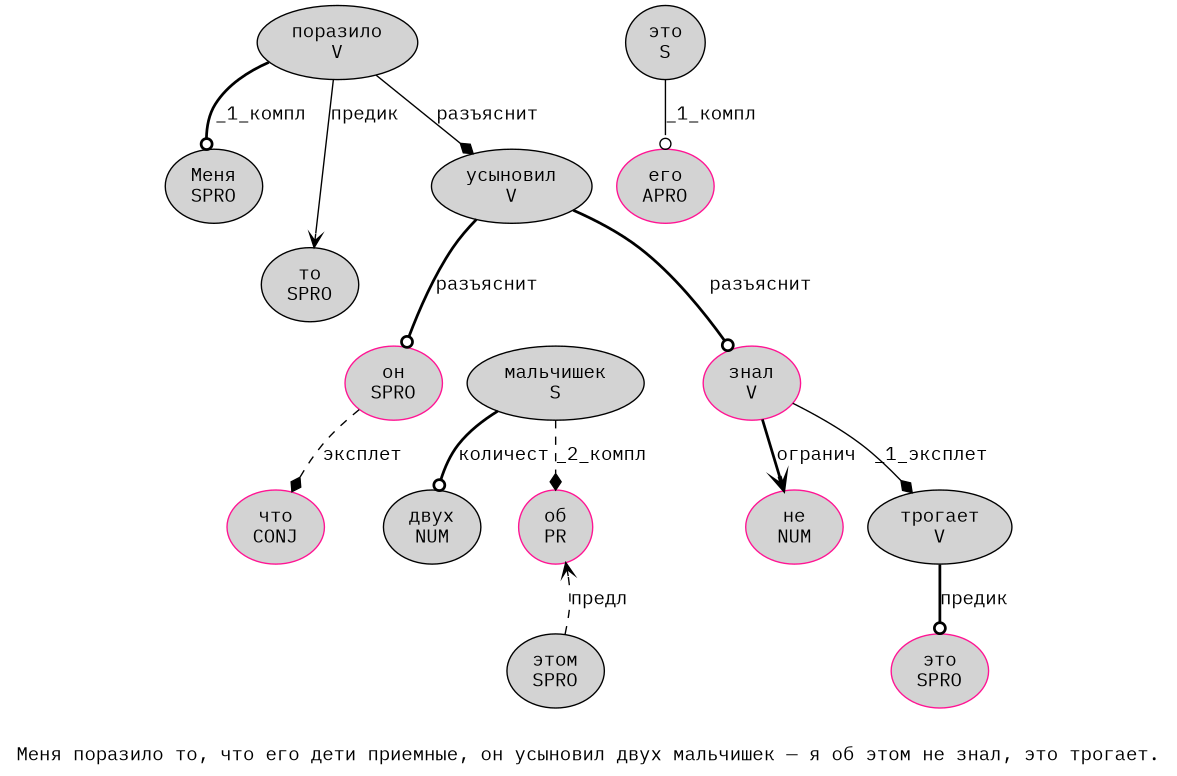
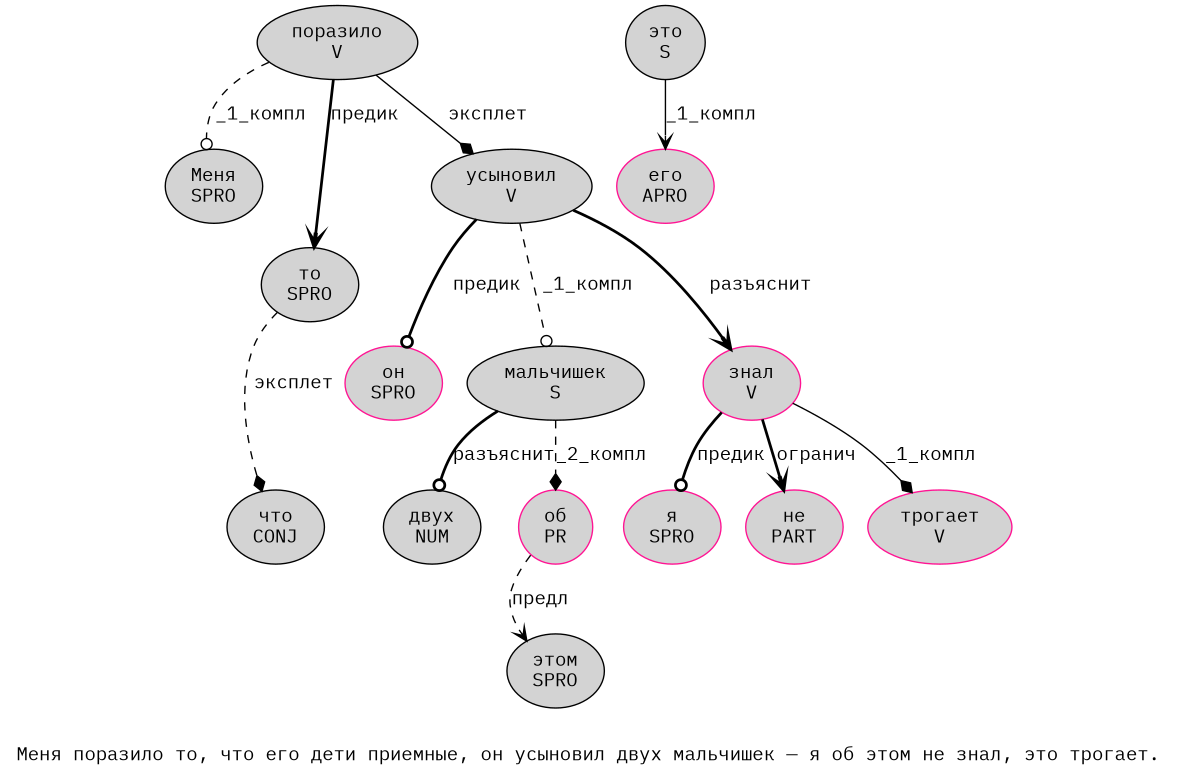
edge "поразило V" -> "Меня SPRO": style bold -> dashed
edge "это S" -> "его APRO": arrowhead odot -> vee
edge "поразило V" -> "усыновил V": label "разъяснит" -> "эксплет"
edge "поразило V" -> "то SPRO": style solid -> bold
edge "усыновил V" -> "знал V": arrowhead odot -> vee
edge "усыновил V" -> "мальчишек S": added, label "_1_компл"
edge "усыновил V" -> "он SPRO": label "разъяснит" -> "предик"
edge "он SPRO" -> "что CONJ": now "то SPRO" -> "что CONJ"
edge "мальчишек S" -> "двух NUM": label "количест" -> "разъяснит"
edge "знал V" -> "трогает V": label "_1_эксплет" -> "_1_компл"
node "что CONJ": color deeppink -> black
node "я SPRO": added
node "не NUM": label "не NUM" -> "не PART"
node "трогает V": color black -> deeppink
edge "этом SPRO" -> "об PR": reversed
node "это SPRO": removed
